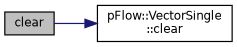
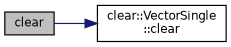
node "pFlow::VectorSingle ::clear": label "pFlow::VectorSingle ::clear" -> "clear::VectorSingle ::clear"
